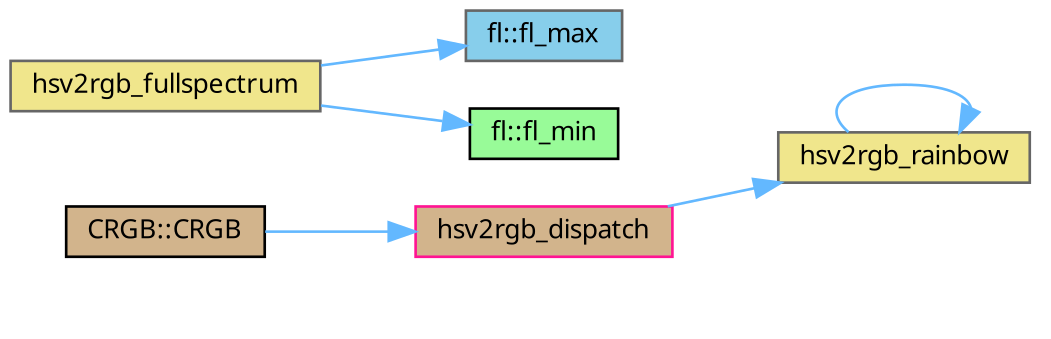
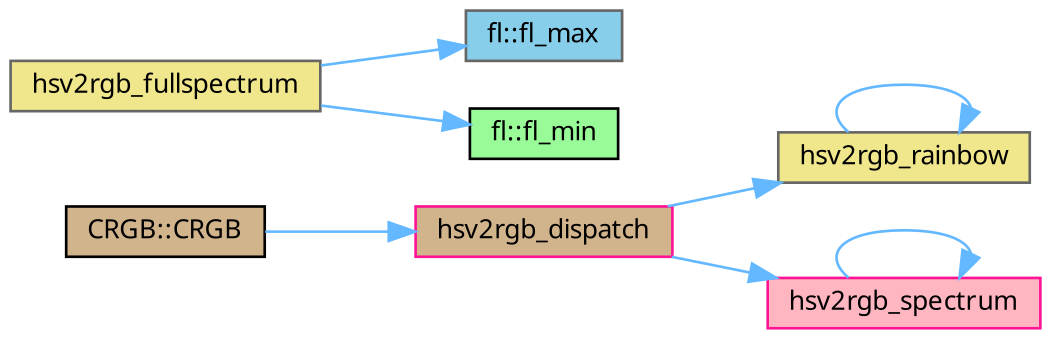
node "hsv2rgb_spectrum": added
